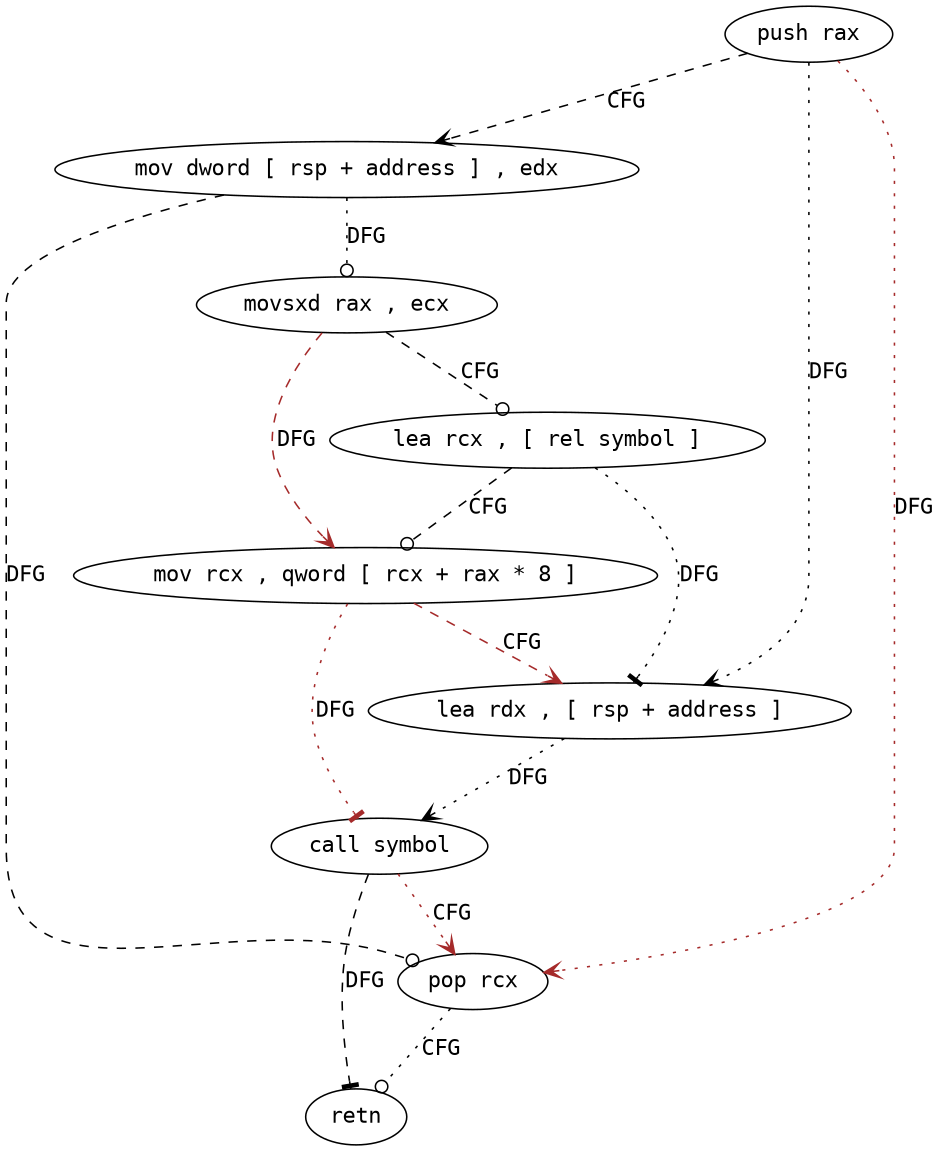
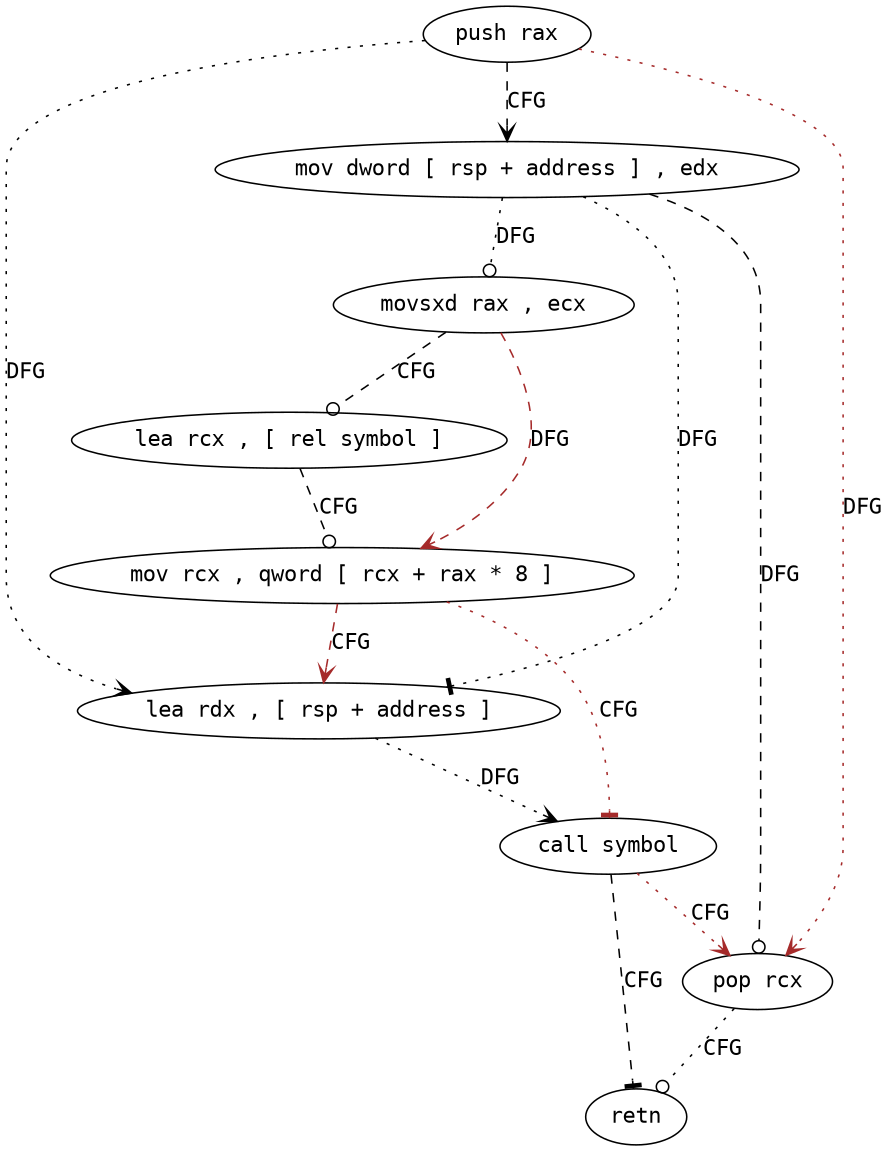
edge "lea rcx , [ rel symbol ]" -> "lea rdx , [ rsp + address ]": now "mov dword [ rsp + address ] , edx" -> "lea rdx , [ rsp + address ]"
edge "mov rcx , qword [ rcx + rax * 8 ]" -> "call symbol": label "DFG" -> "CFG"
edge "call symbol" -> "retn": label "DFG" -> "CFG"
